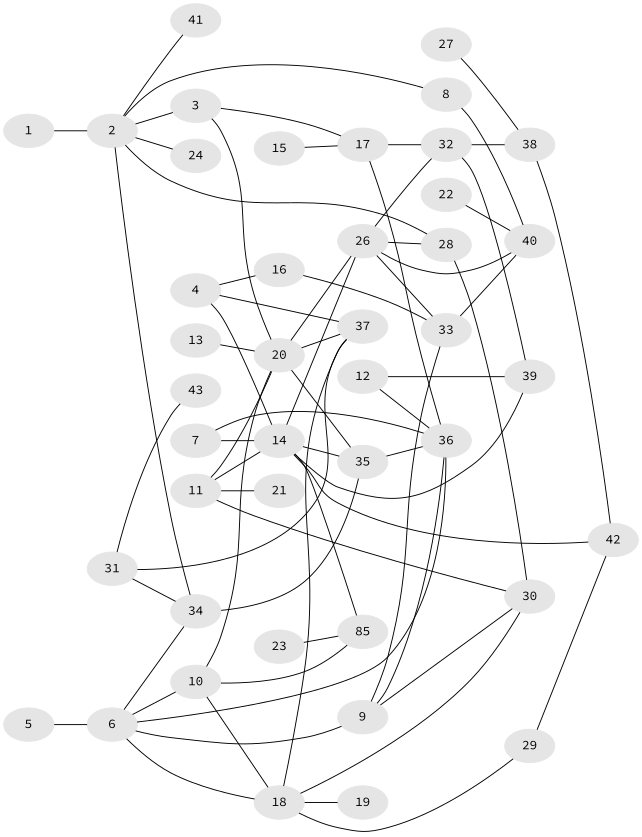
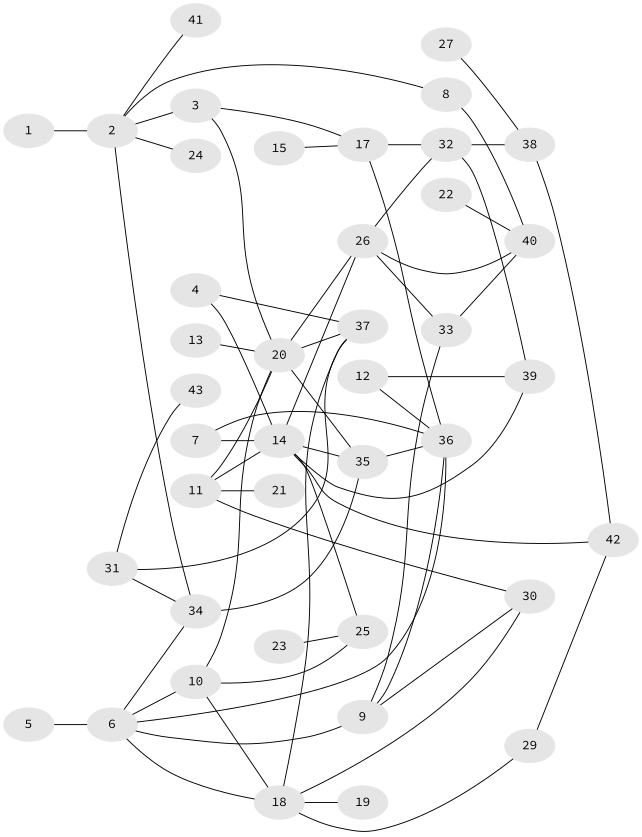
node "28": removed
node "16": removed
node "85": label "85" -> "25"
